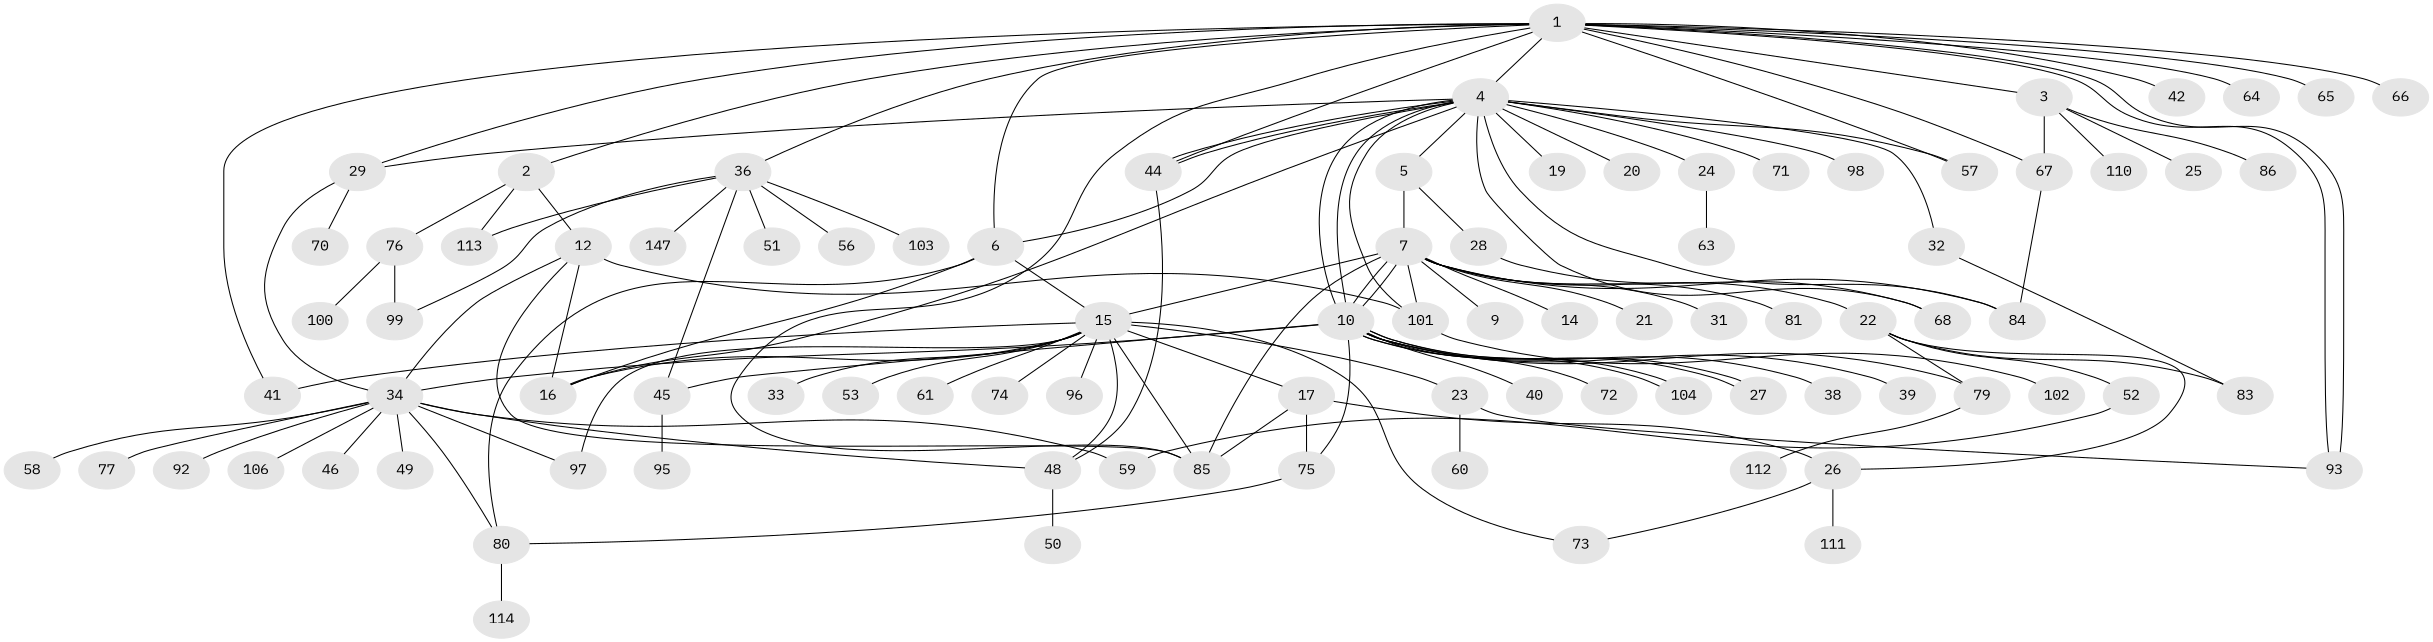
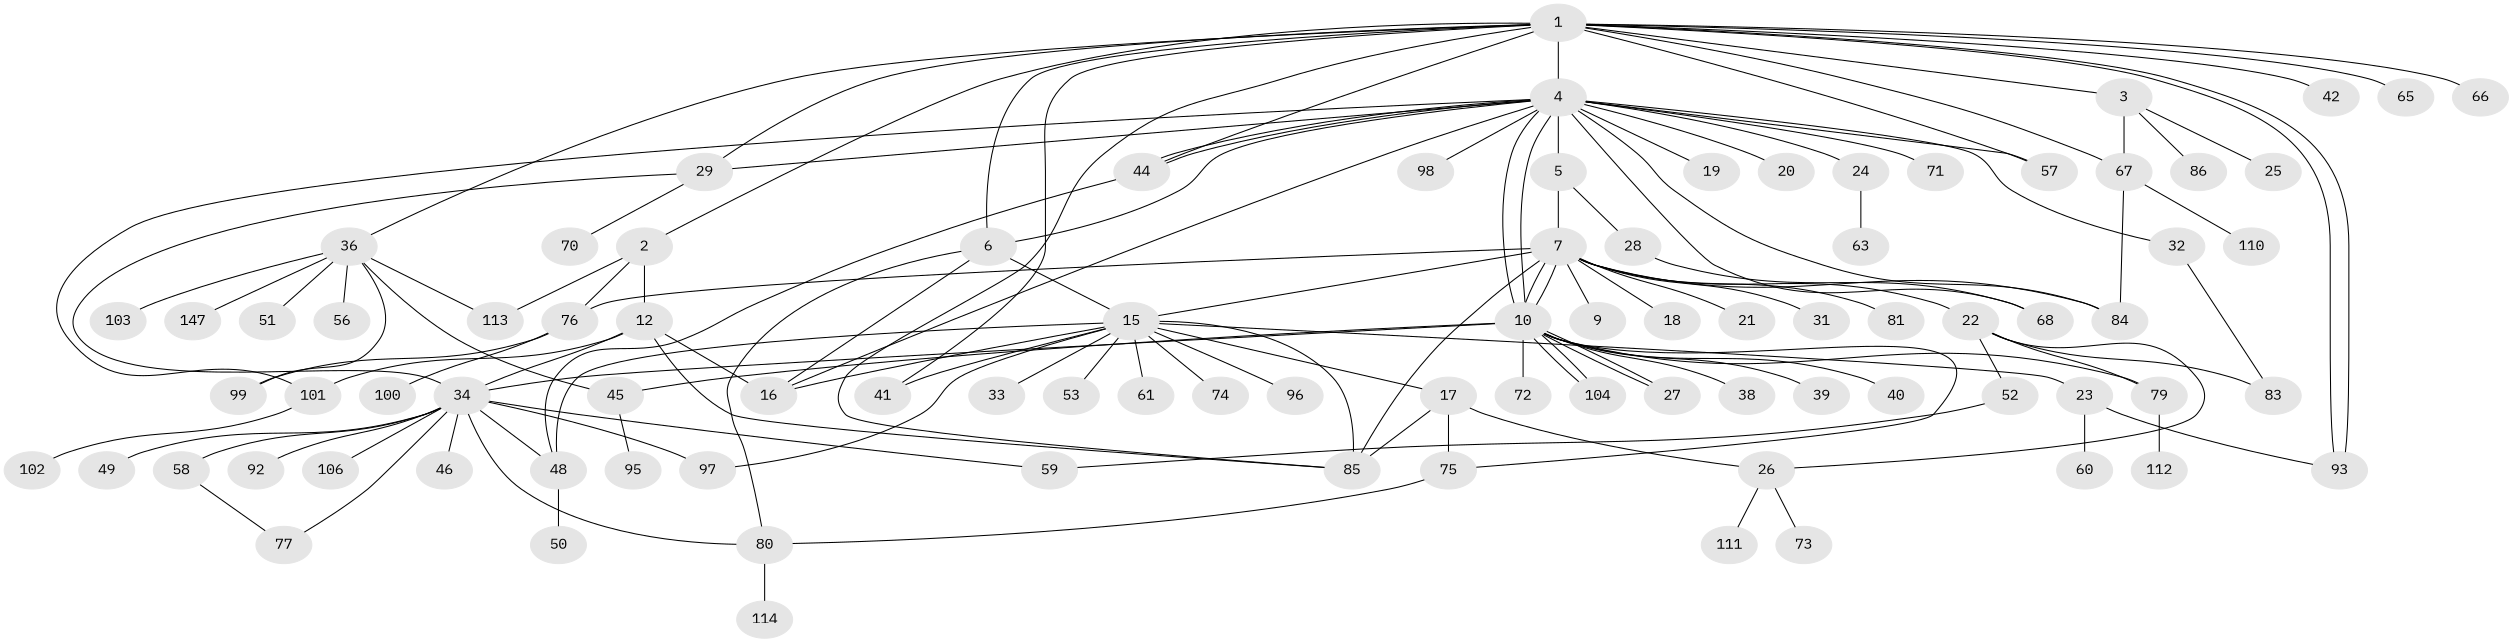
node "64": removed
edge "3" -- "110": now "67" -- "110"
edge "7" -- "101": now "7" -- "76"
node "14": label "14" -> "18"
edge "15" -- "73": removed
edge "58" -- "77": added
